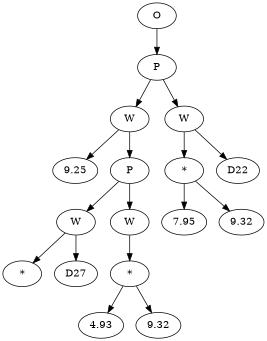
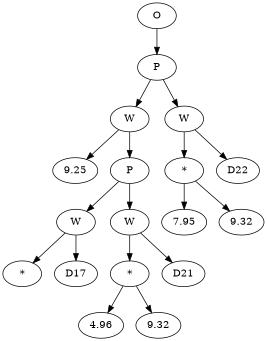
node "D27": label "D27" -> "D17"
node "D21": added
node "4.93": label "4.93" -> "4.96"
